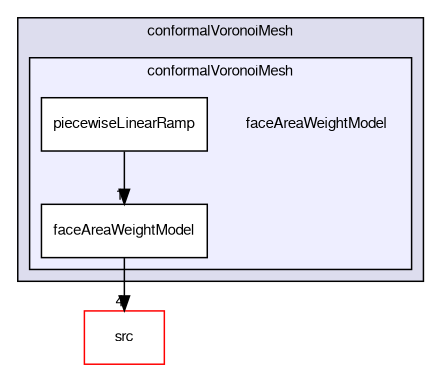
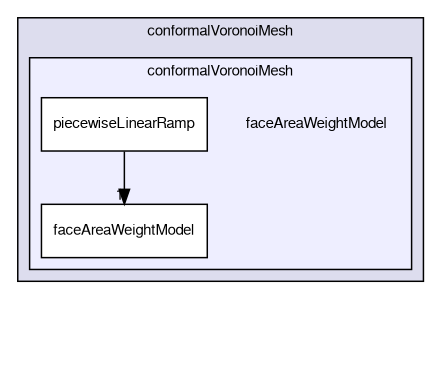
node "src": removed
